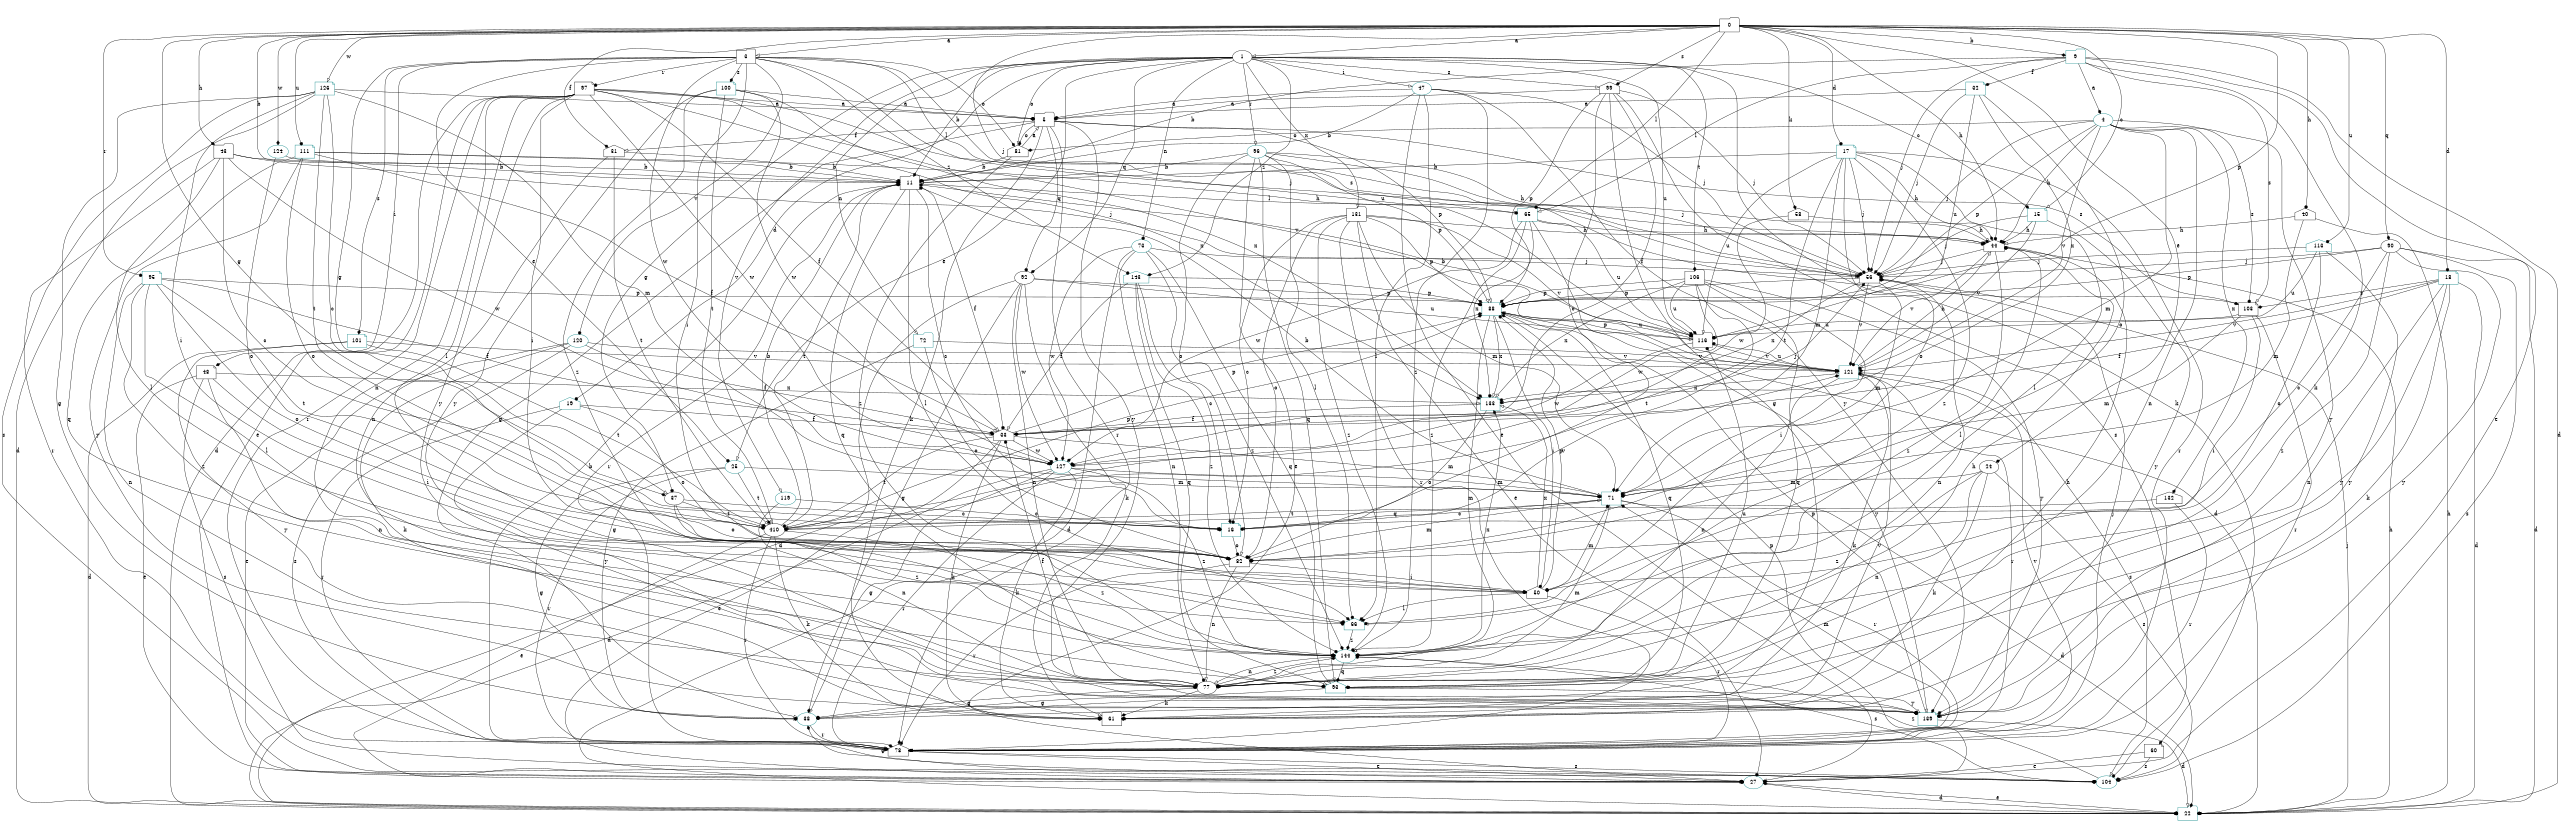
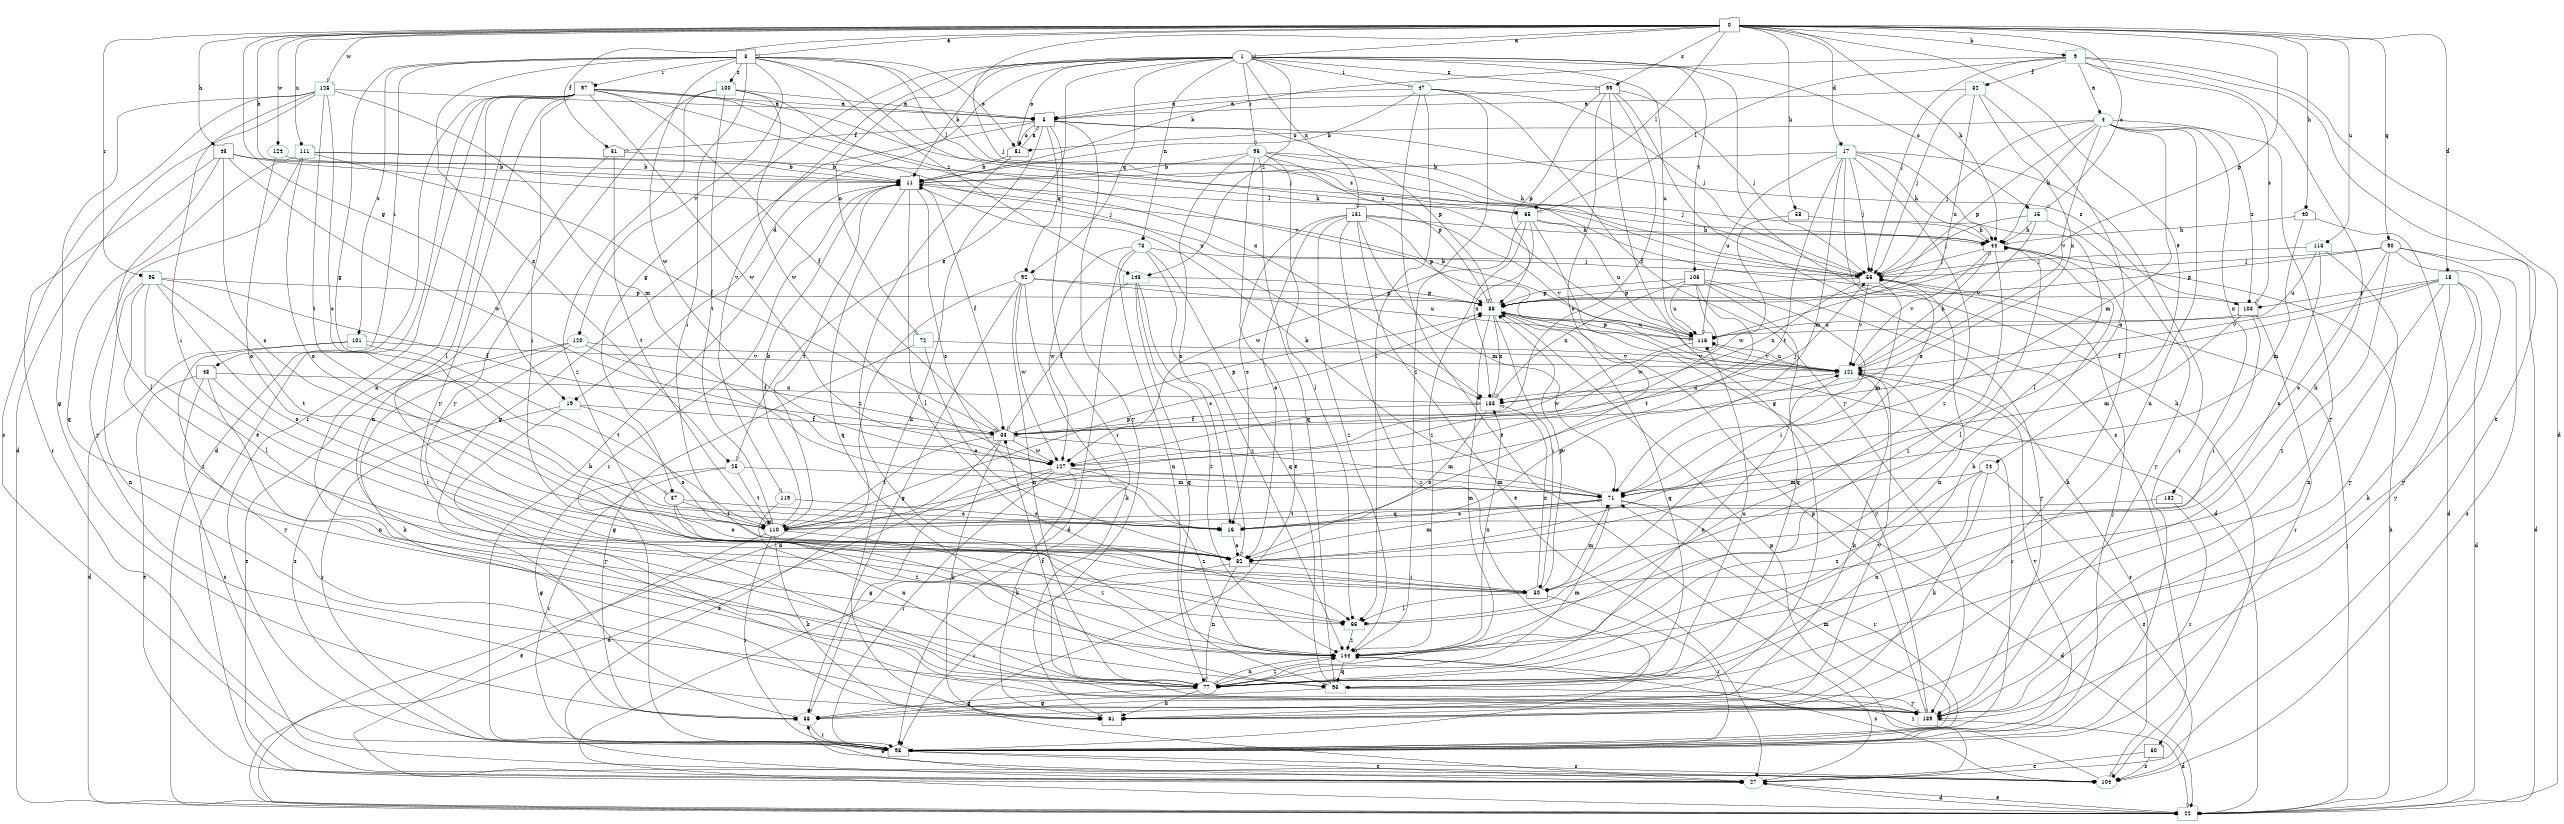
edge "0" -> "37": now "0" -> "19"
edge "40" -> "22": label "h" -> "d"
node "410": label "410" -> "110"
edge "18" -> "93": now "18" -> "139"
node "78": label "78" -> "98"
